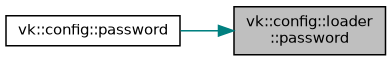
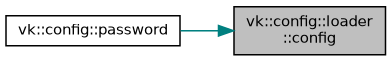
node "vk::config::loader ::password": label "vk::config::loader ::password" -> "vk::config::loader ::config"
